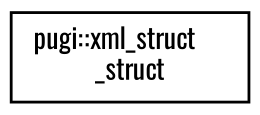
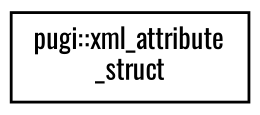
node "pugi::xml_struct _struct": label "pugi::xml_struct _struct" -> "pugi::xml_attribute _struct"
